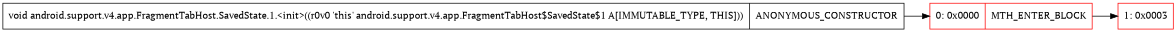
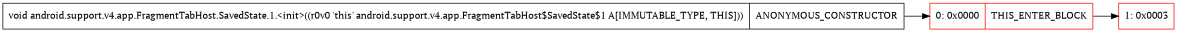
node "0: 0x0000": text "MTH_ENTER_BLOCK" -> "THIS_ENTER_BLOCK"
